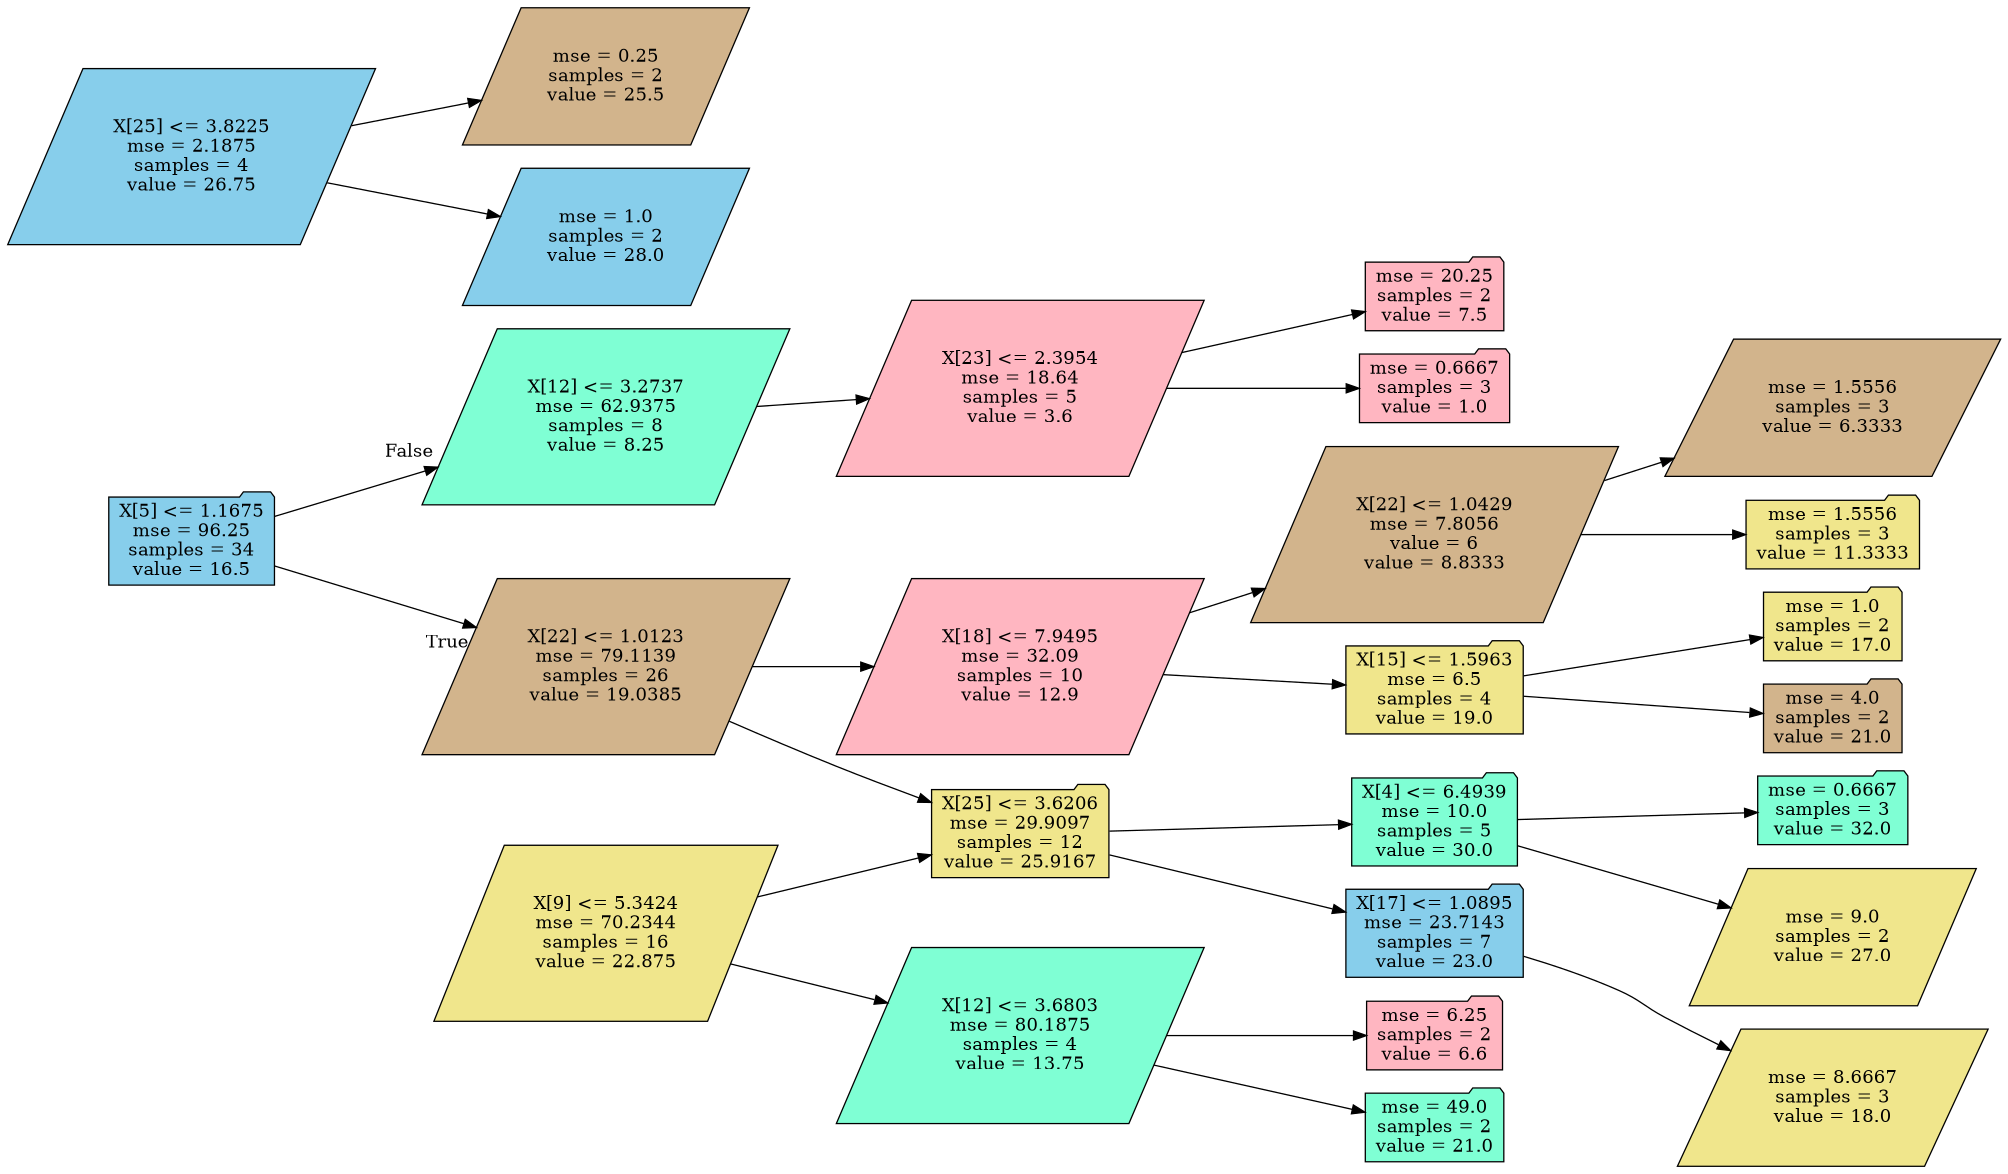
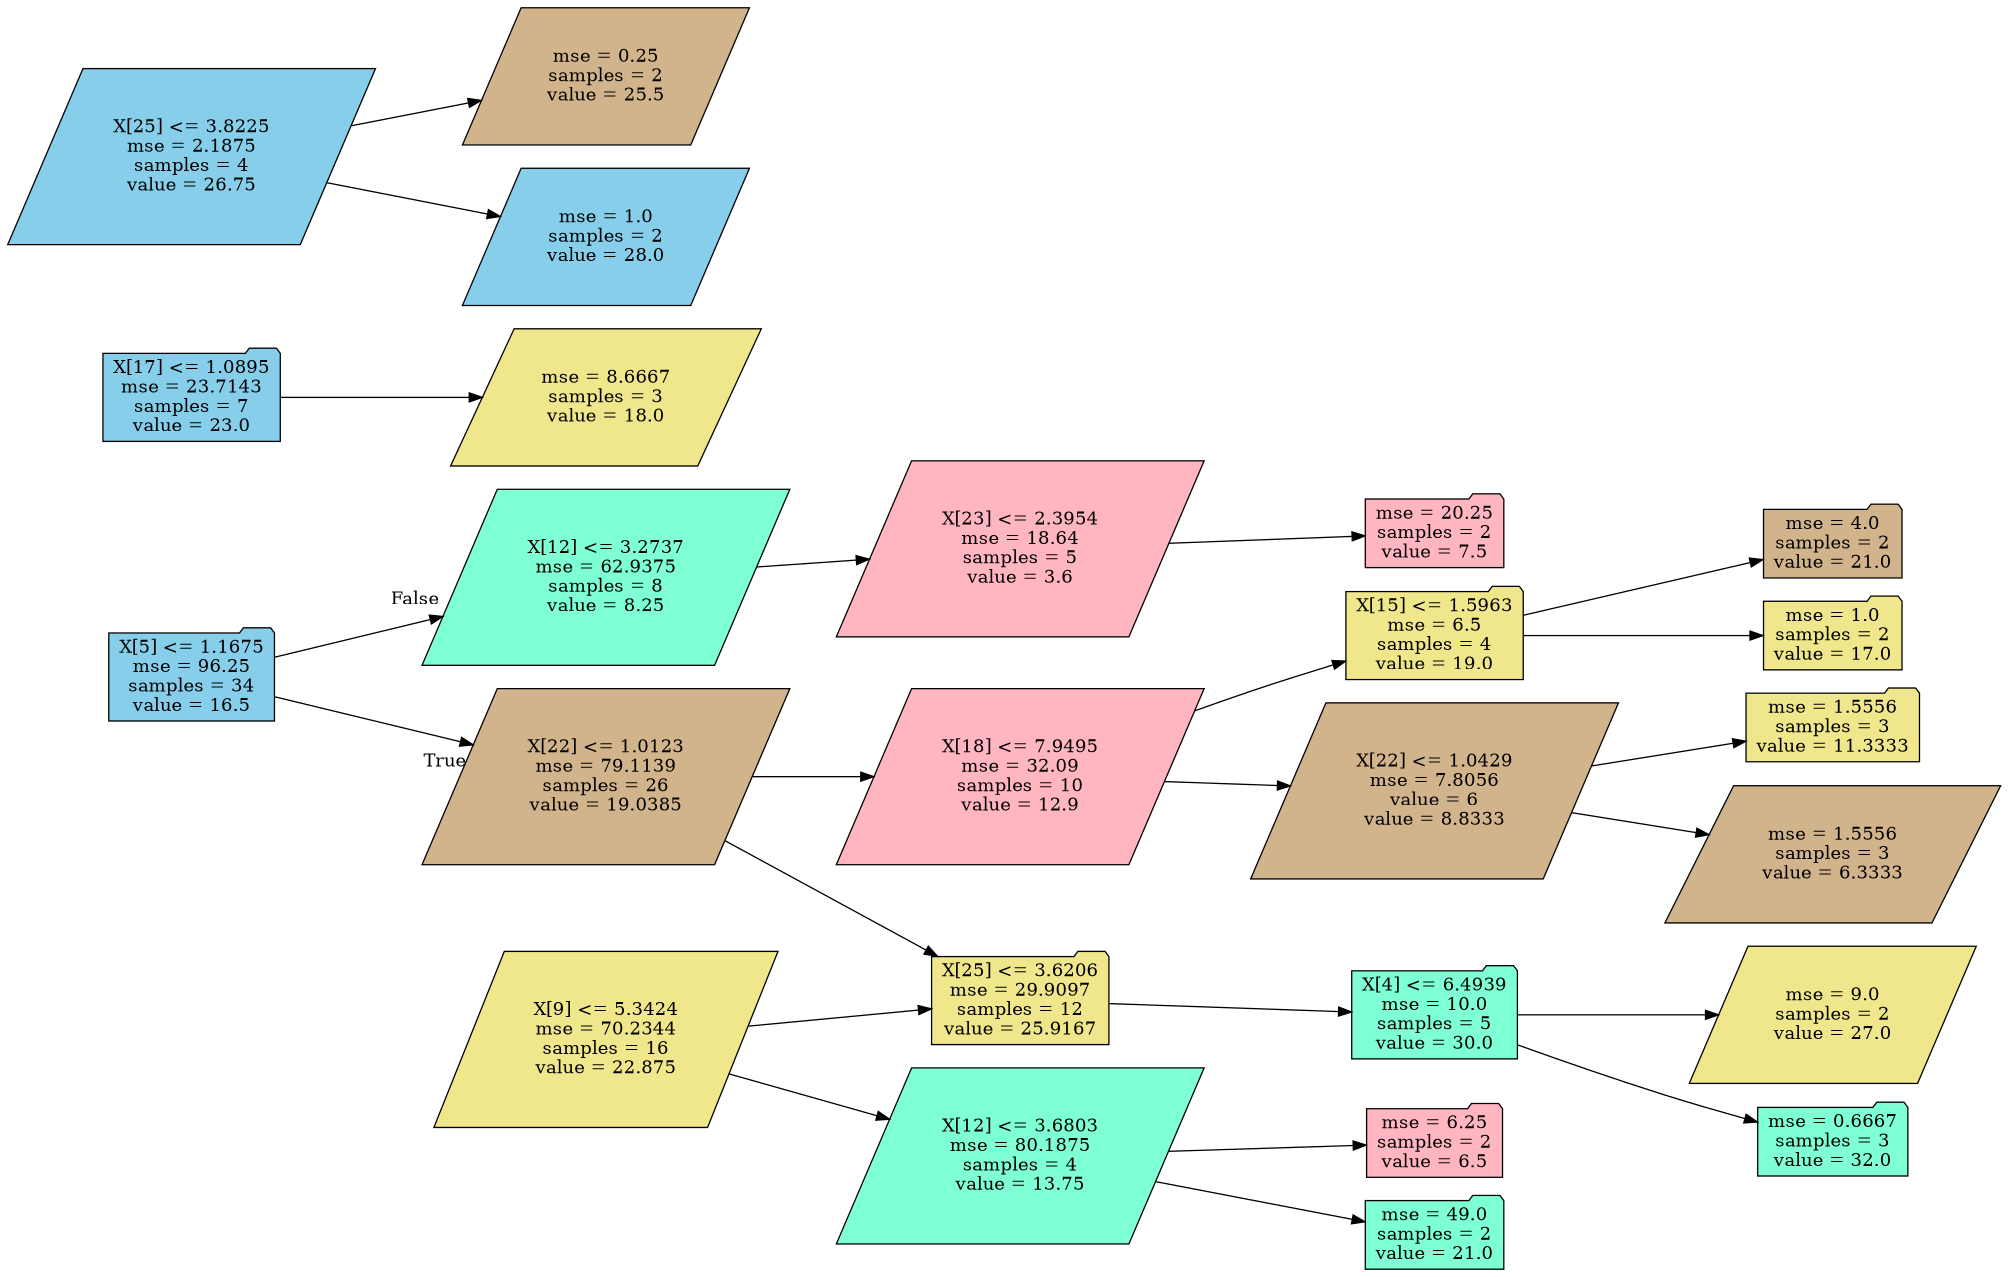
node "mse = 0.6667 samples = 3 value = 1.0": removed
edge "X[25] <= 3.6206 mse = 29.9097 samples = 12 value = 25.9167" -> "X[17] <= 1.0895 mse = 23.7143 samples = 7 value = 23.0": removed
node "mse = 6.25 samples = 2 value = 6.6": label "mse = 6.25 samples = 2 value = 6.6" -> "mse = 6.25 samples = 2 value = 6.5"
